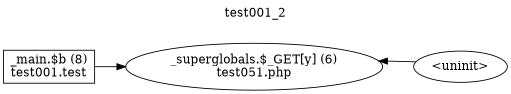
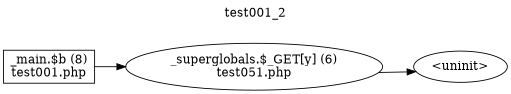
edge "<uninit>" -> "_superglobals.$_GET[y] (6) test051.php": reversed
node "_main.$b (8) test001.test": label "_main.$b (8) test001.test" -> "_main.$b (8) test001.php"
